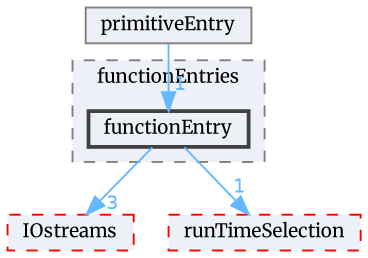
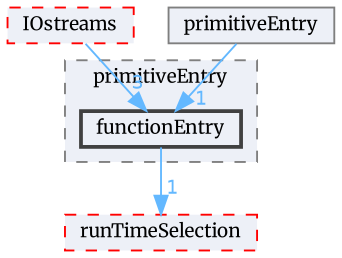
cluster "functionEntries": label "functionEntries" -> "primitiveEntry"
edge "functionEntry" -> "IOstreams": reversed
